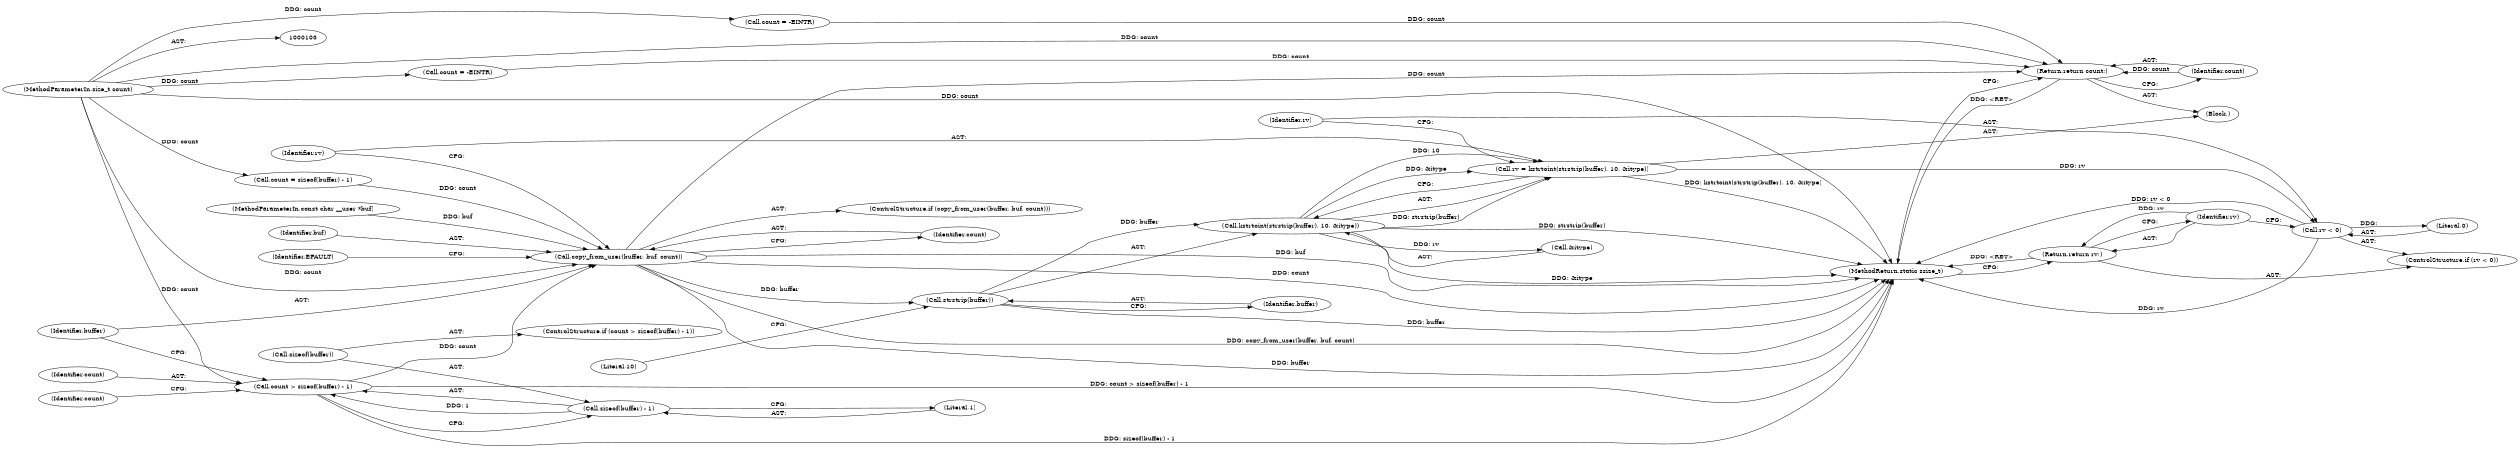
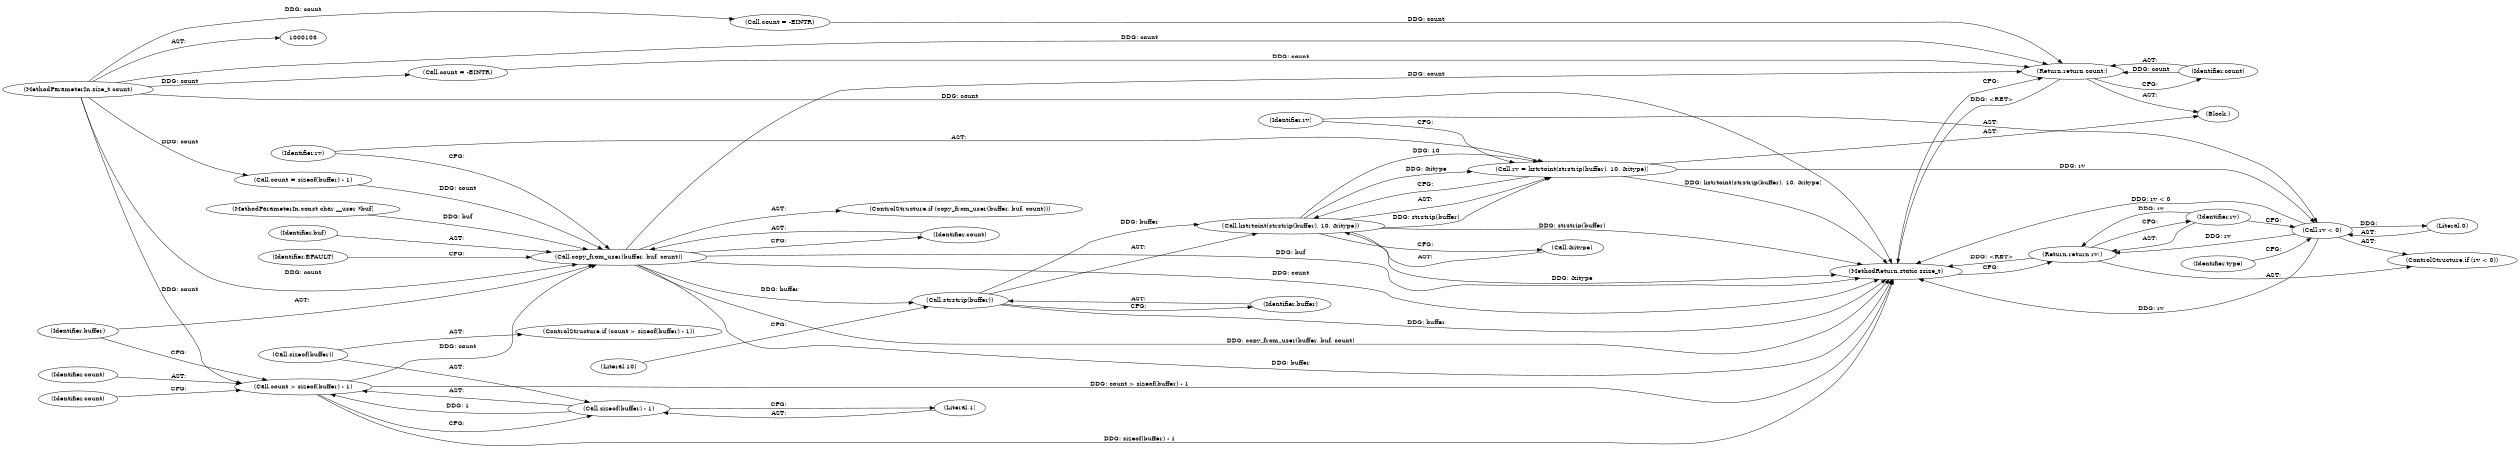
edge "(Call,kstrtoint(strstrip(buffer), 10, &itype))" -> "(Call,&itype)": label "DDG: rv" -> "CFG: "
edge "(Call,rv < 0)" -> "(Return,return rv;)": added, label "DDG: rv"
node "(Identifier,type)": added
